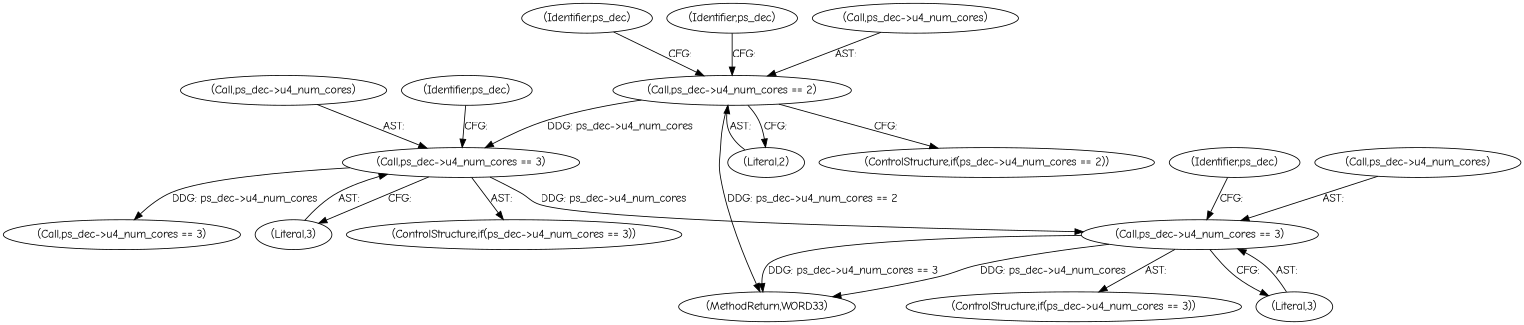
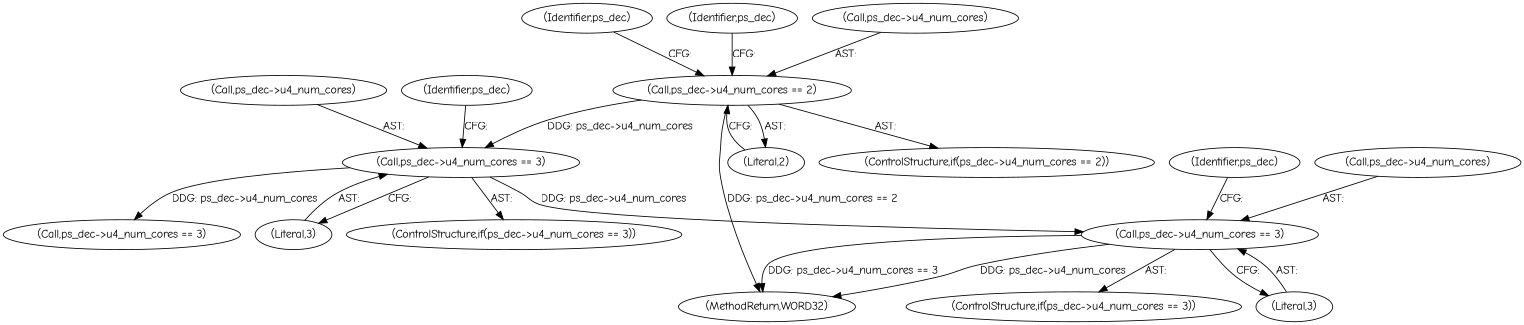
edge "(Literal,2)" -> "(Call,ps_dec->u4_num_cores == 2)": label "AST: " -> "CFG: "
edge "(Call,ps_dec->u4_num_cores == 2)" -> "(Literal,2)": label "CFG: " -> "AST: "
edge "(Call,ps_dec->u4_num_cores == 2)" -> "(ControlStructure,if(ps_dec->u4_num_cores == 2))": label "CFG: " -> "AST: "
node "(MethodReturn,WORD33)": label "(MethodReturn,WORD33)" -> "(MethodReturn,WORD32)"
